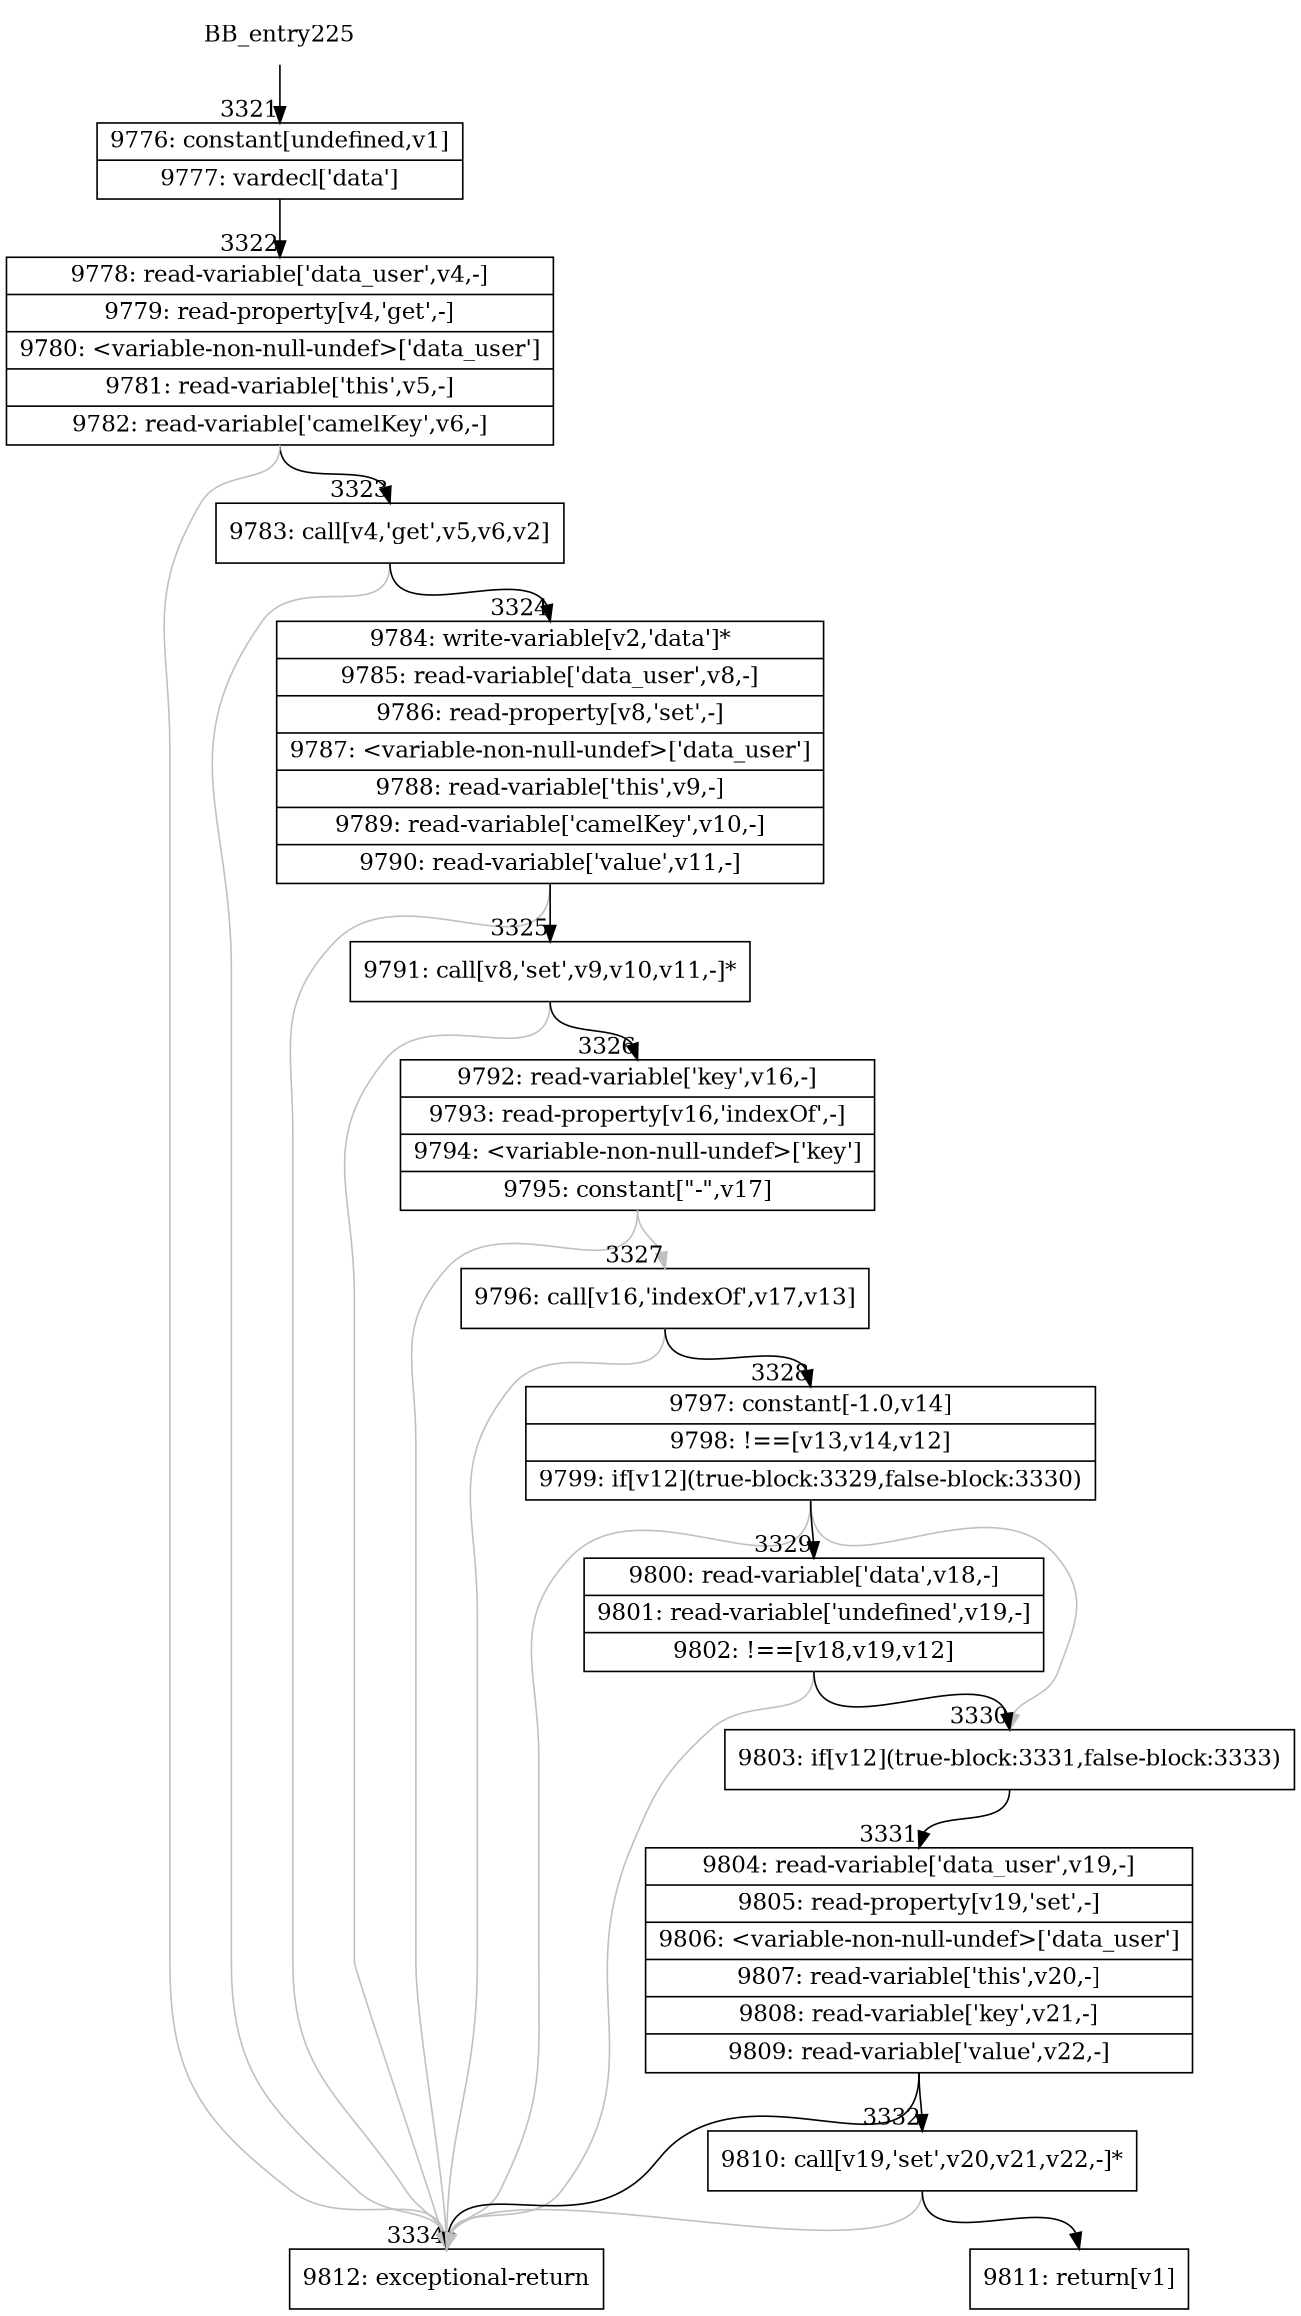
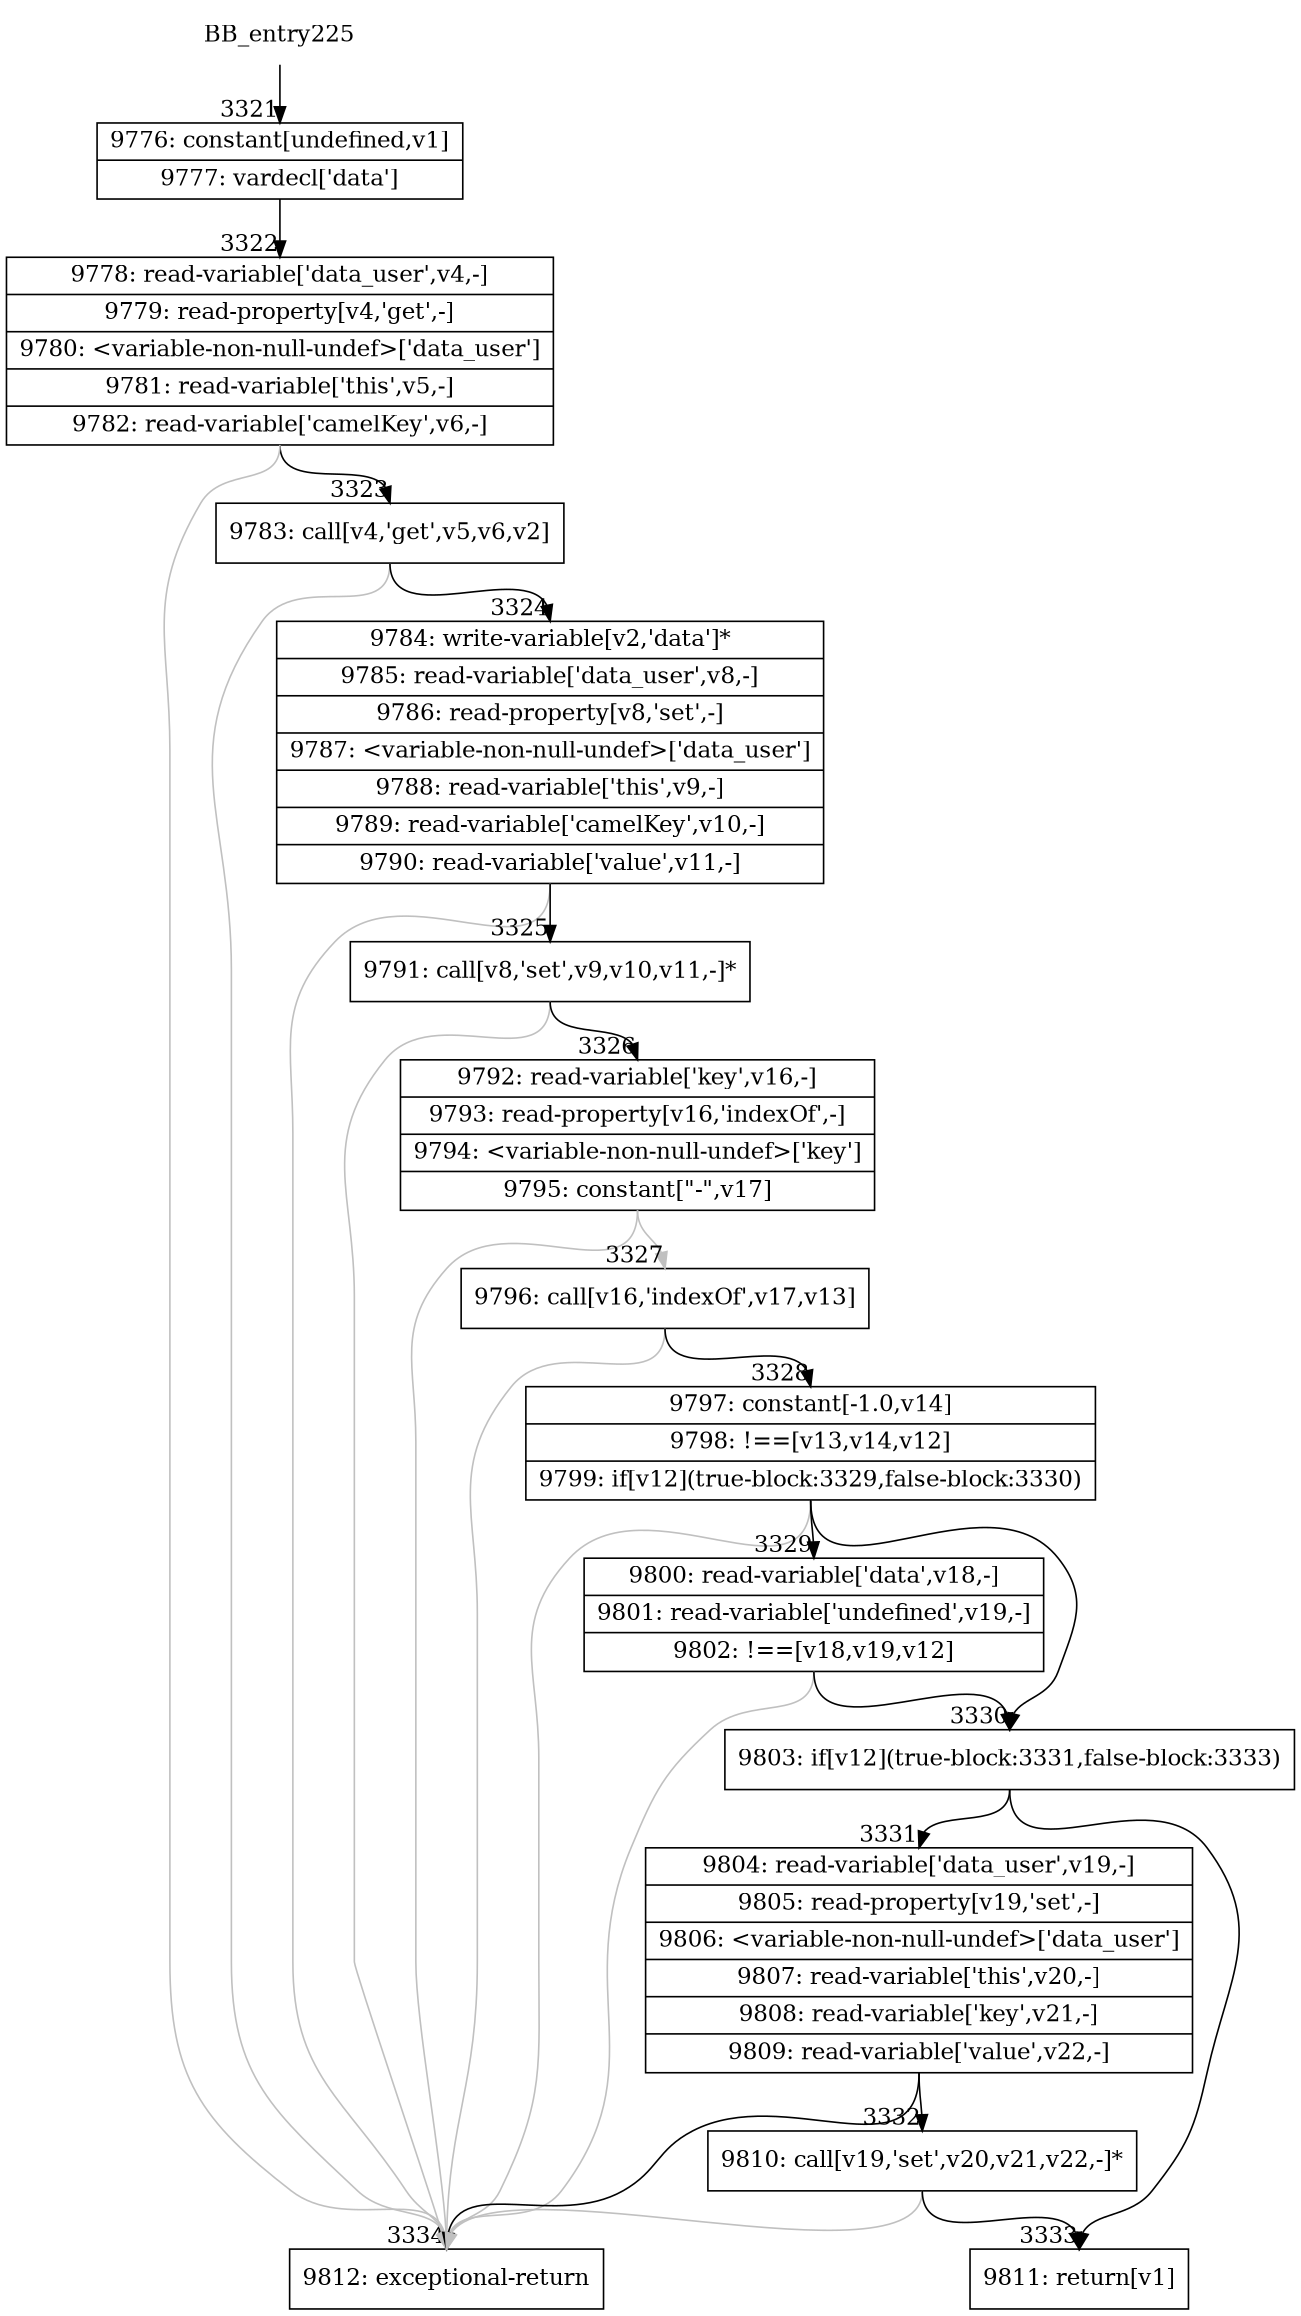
edge "9797: constant[-1.0,v14]" -> "9803: if[v12](true-block:3331,false-block:3333)": color gray -> black
edge "9803: if[v12](true-block:3331,false-block:3333)" -> "9811: return[v1]": added
